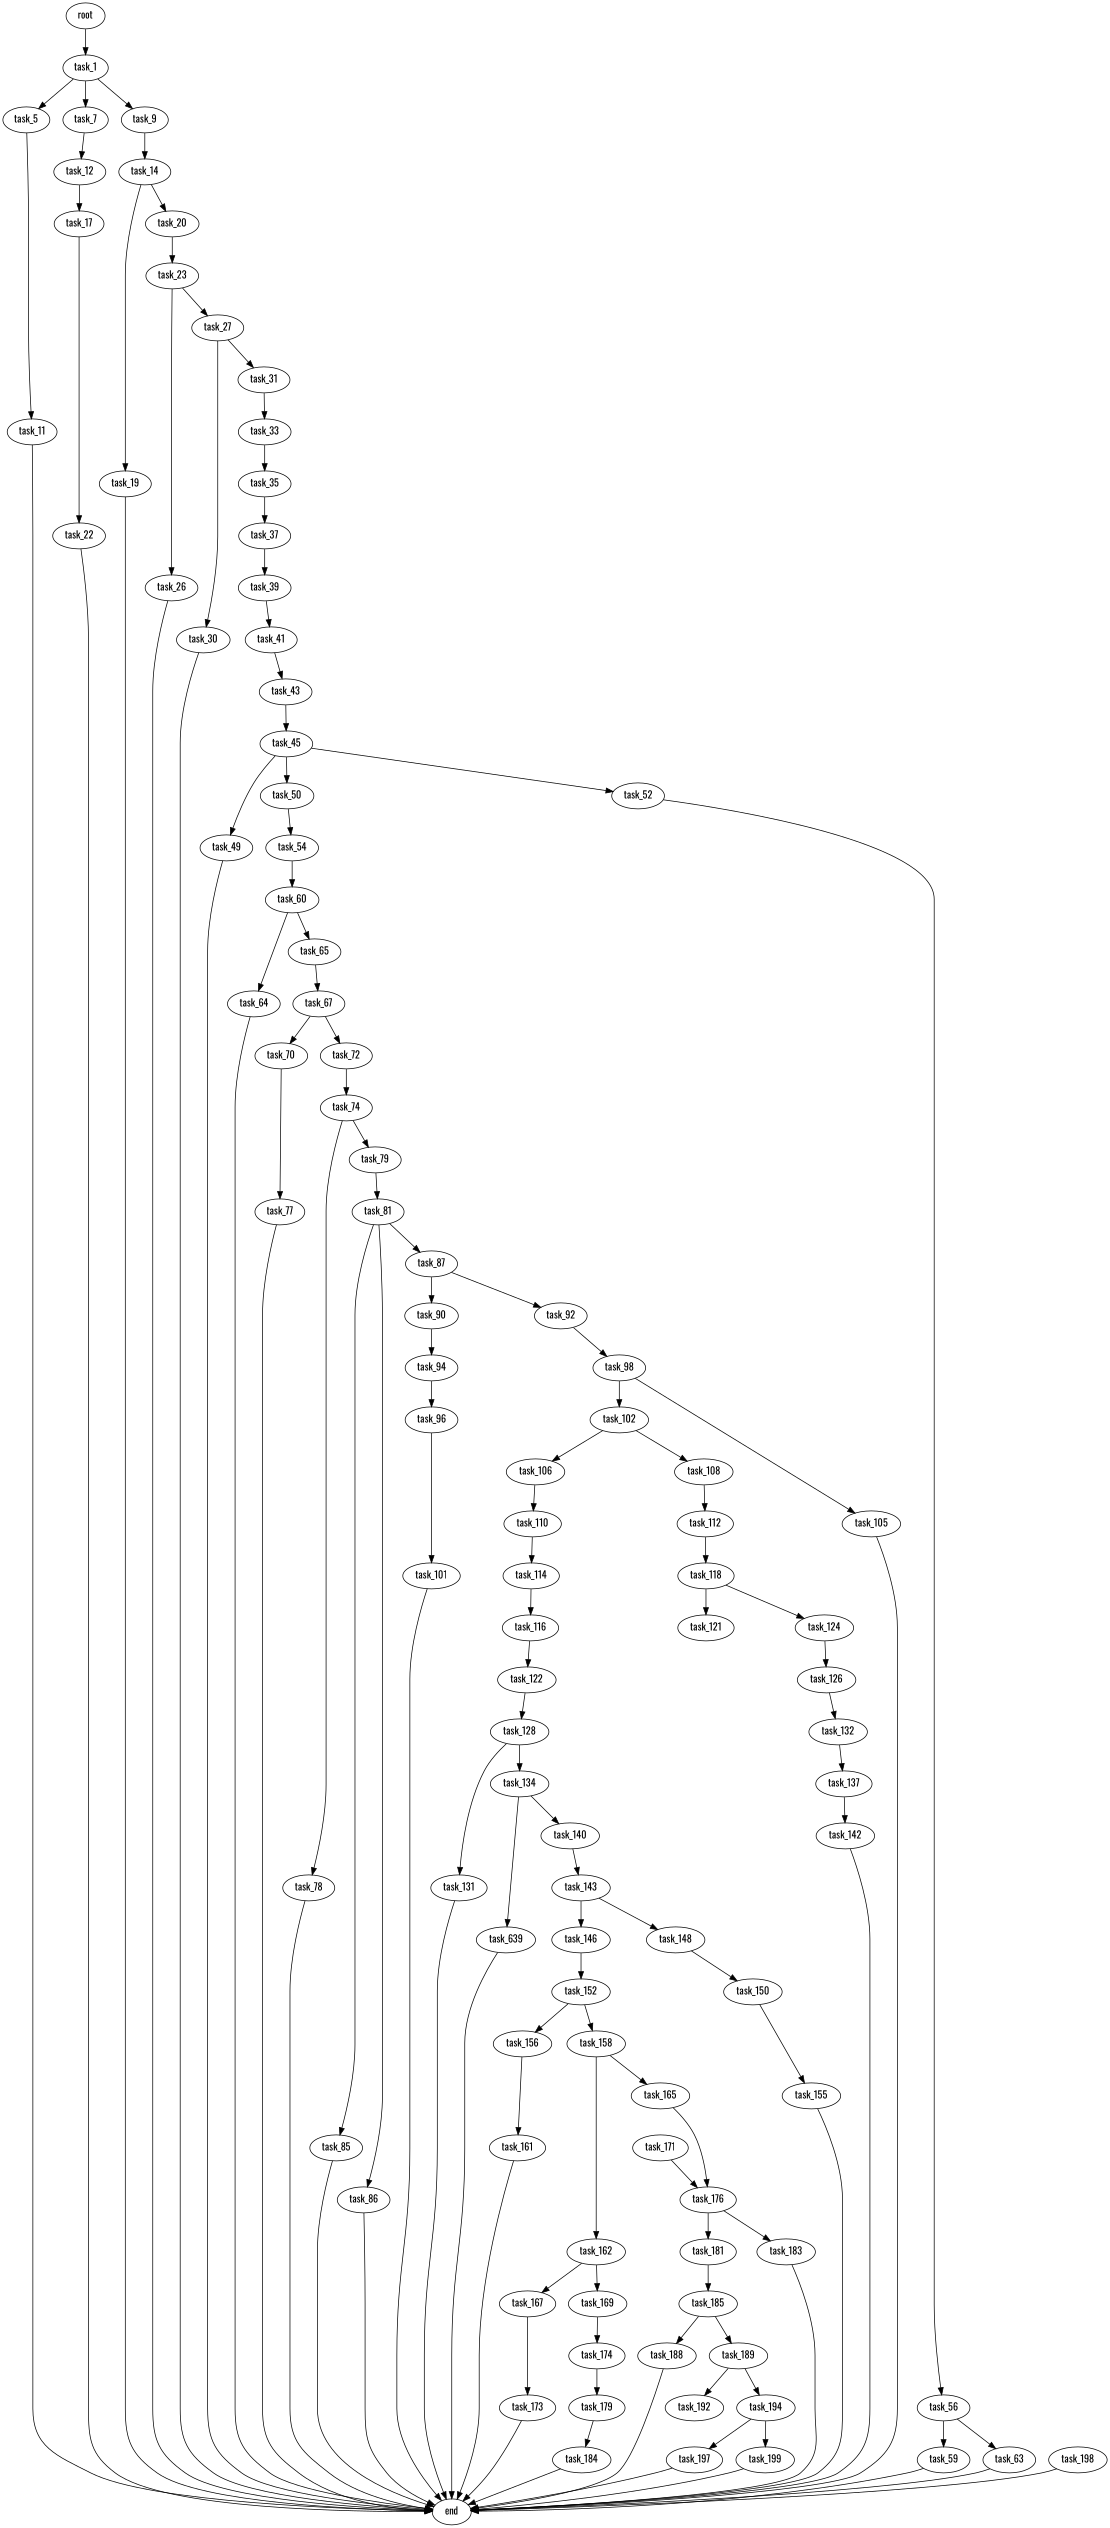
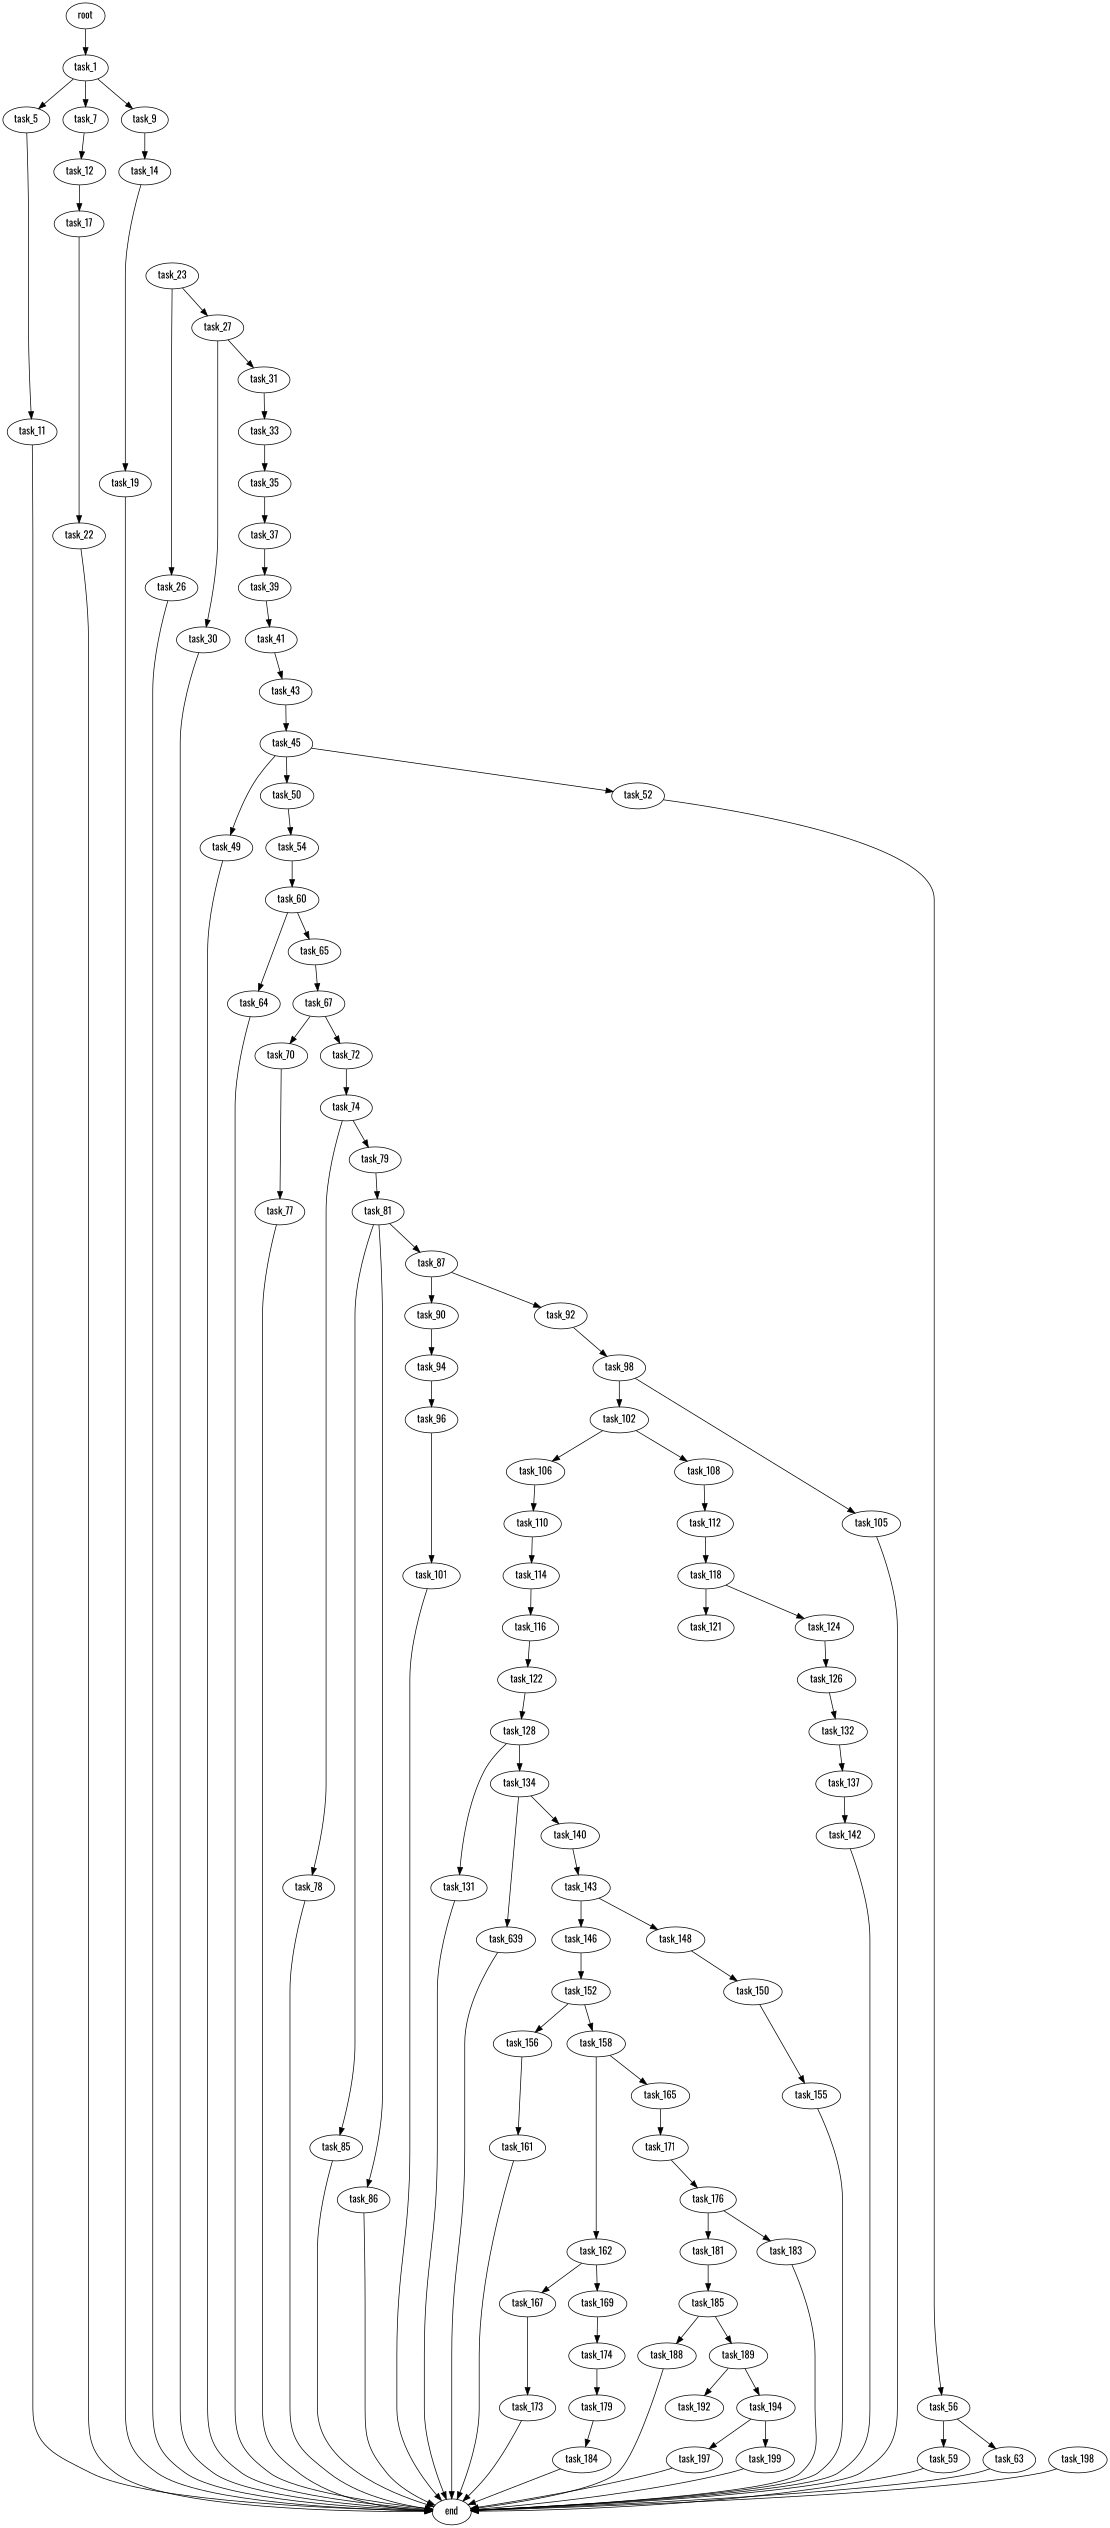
node "task_20": removed
edge "task_165" -> "task_176": now "task_165" -> "task_171"
